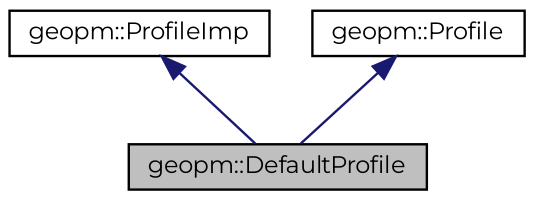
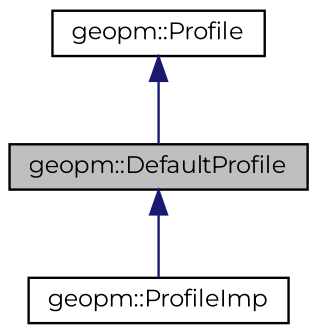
edge "geopm::DefaultProfile" -> "geopm::ProfileImp": reversed
